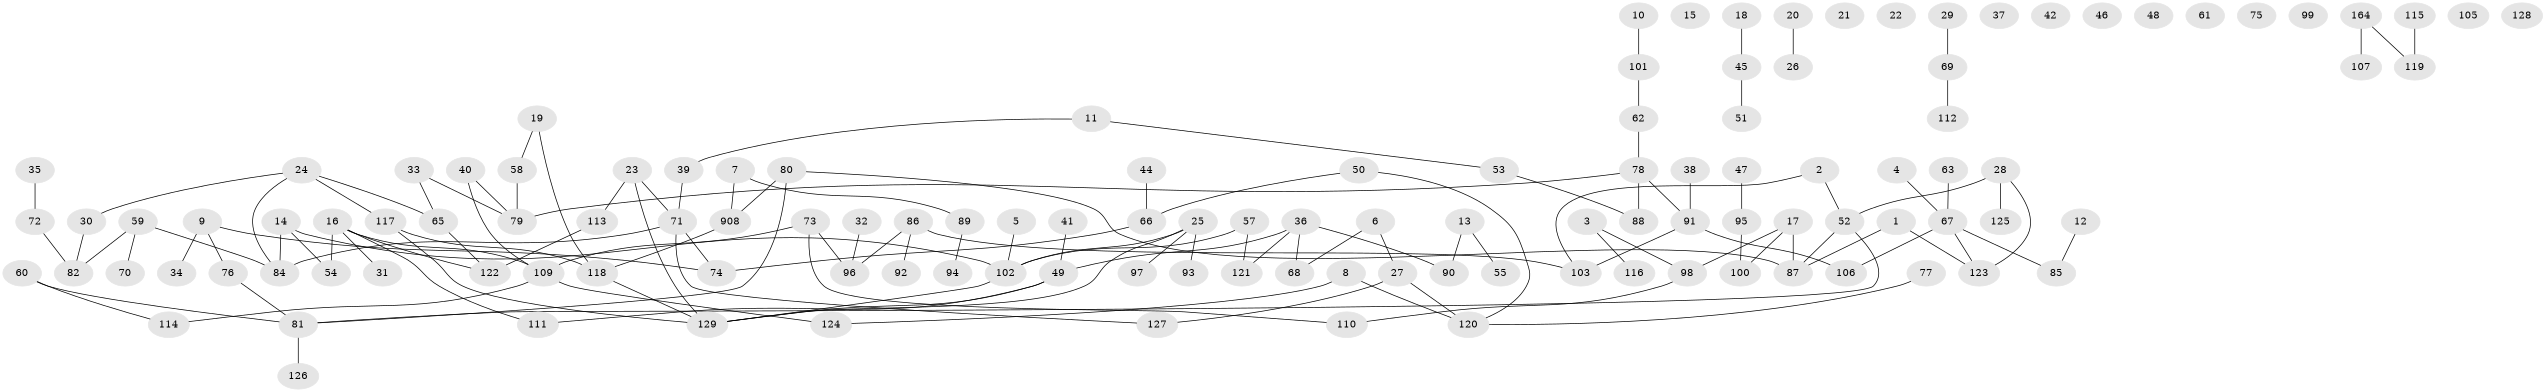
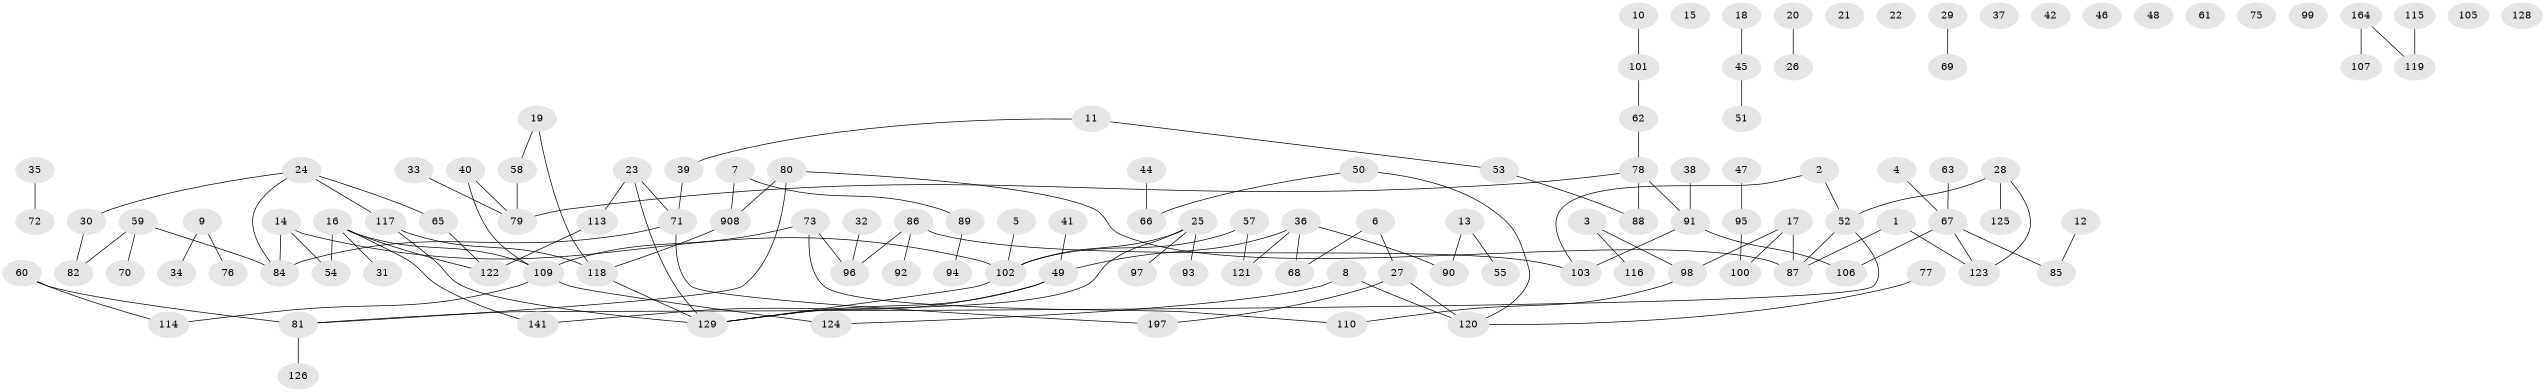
node "112": removed
edge "33" -- "65": removed
edge "72" -- "82": removed
node "74": removed
edge "76" -- "81": removed
node "111": label "111" -> "141"
node "127": label "127" -> "197"
